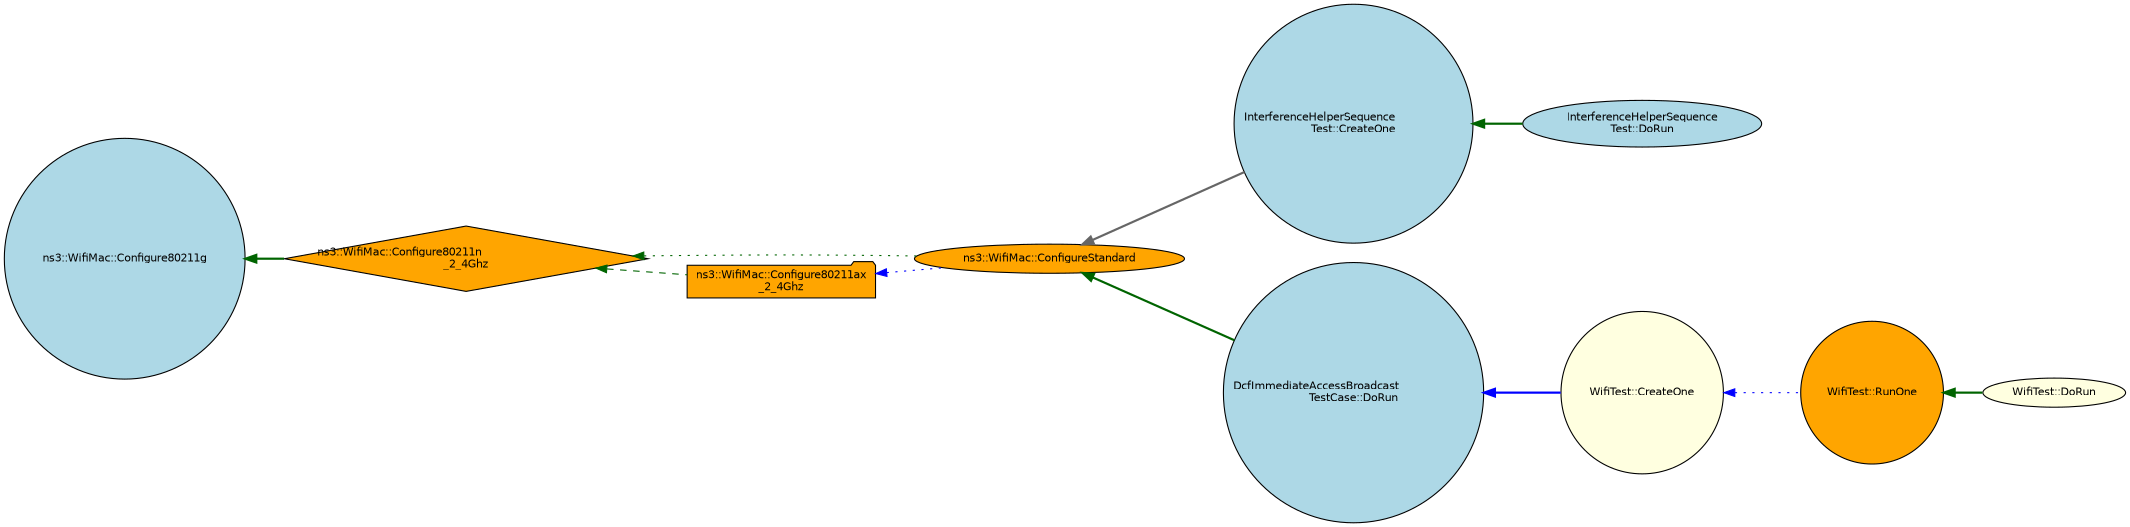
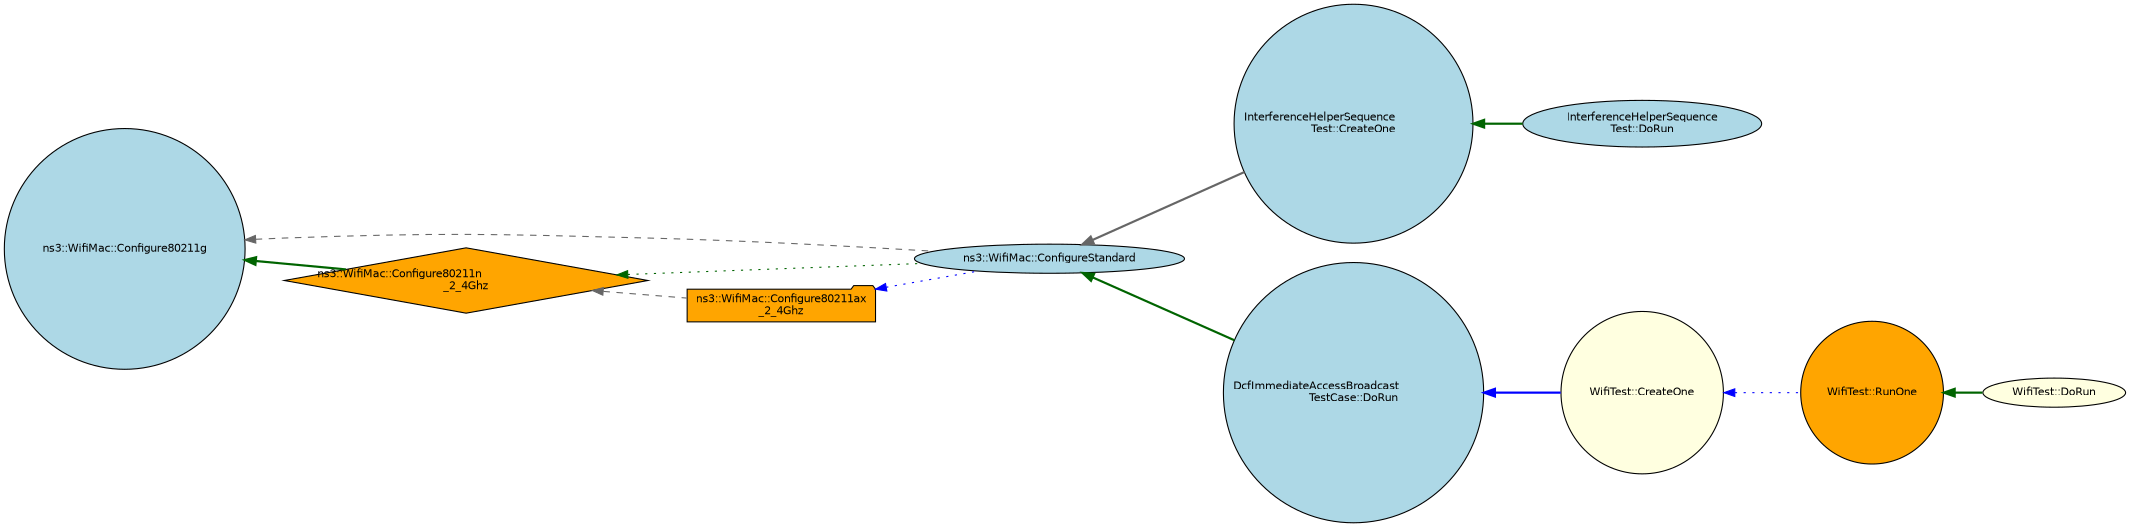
edge "ns3::WifiMac::ConfigureStandard" -> "ns3::WifiMac::Configure80211g": added
node "ns3::WifiMac::ConfigureStandard": fillcolor orange -> lightblue
edge "ns3::WifiMac::Configure80211ax _2_4Ghz" -> "ns3::WifiMac::Configure80211n _2_4Ghz": color darkgreen -> gray40
